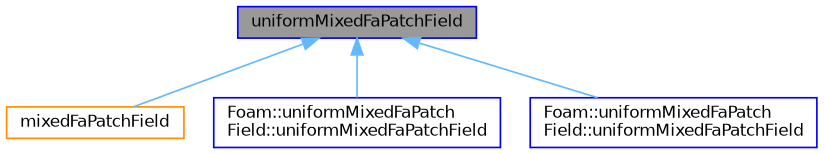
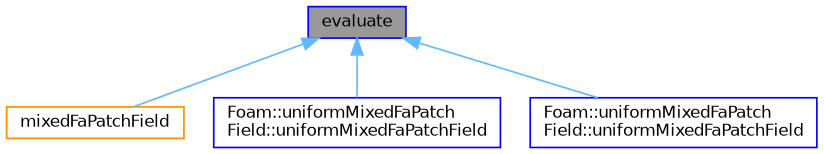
node "uniformMixedFaPatchField": label "uniformMixedFaPatchField" -> "evaluate"
